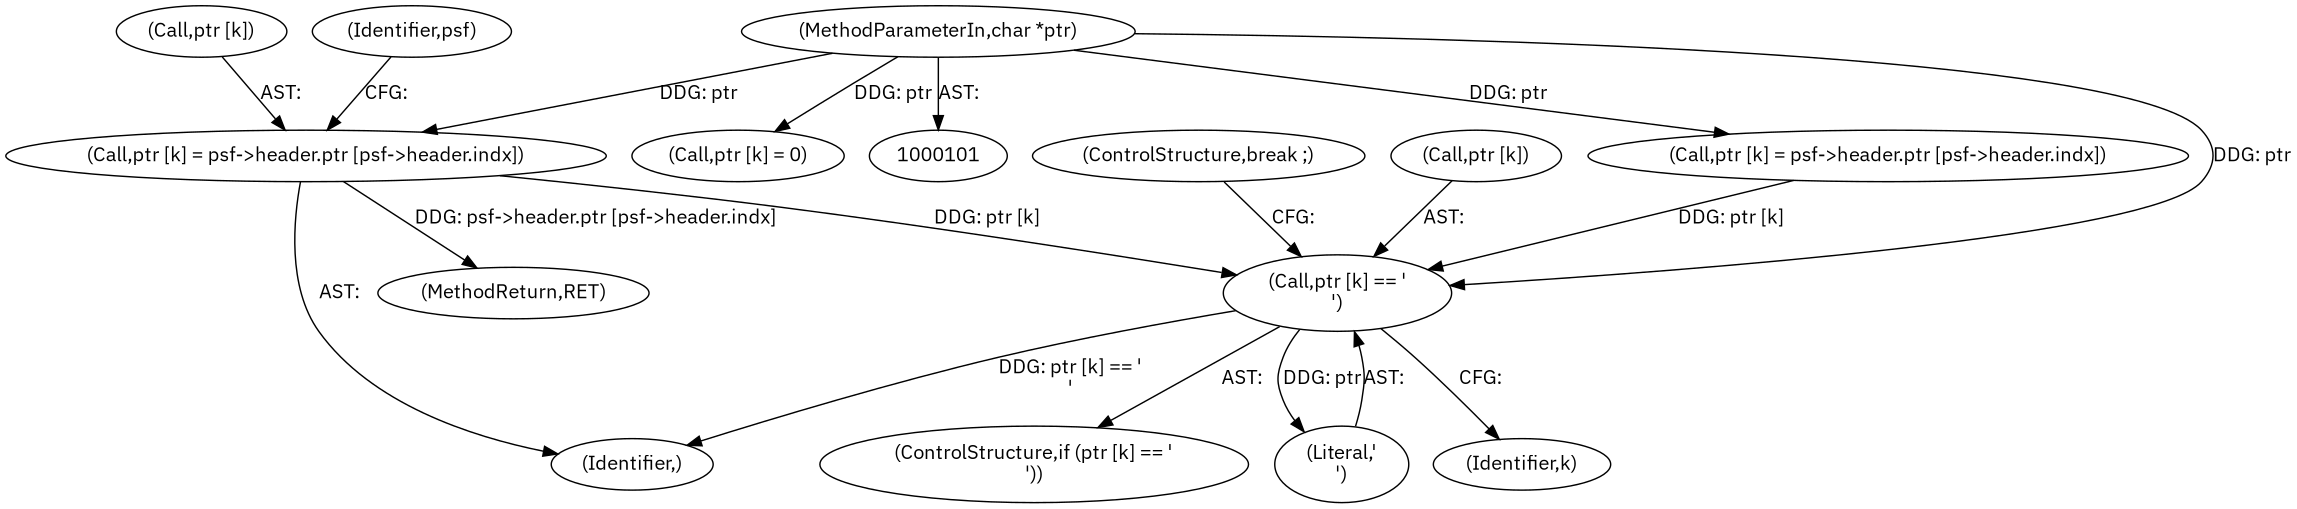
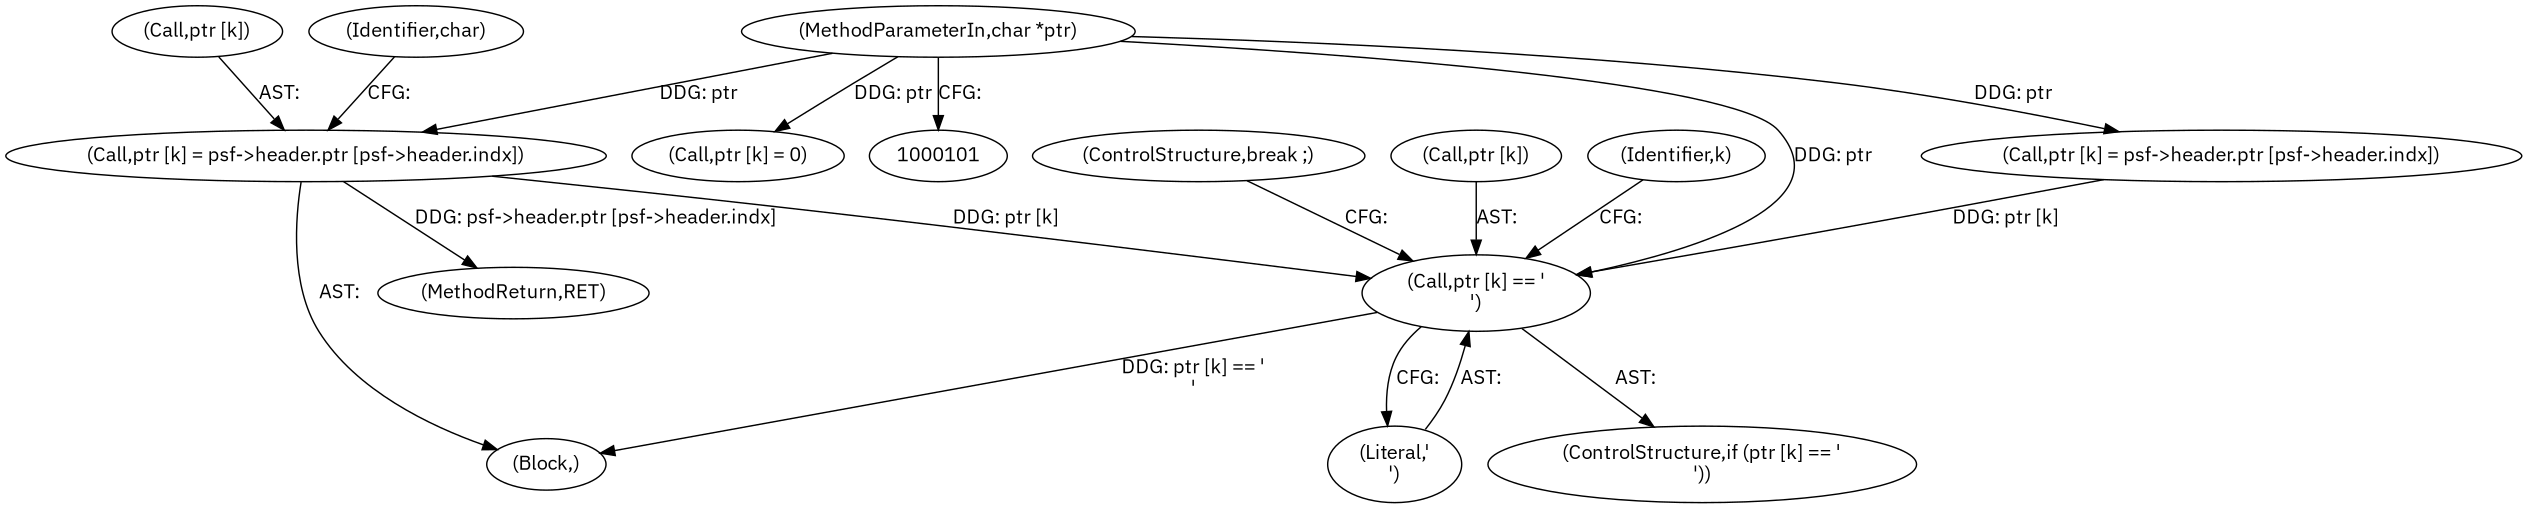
node "(Identifier,psf)": label "(Identifier,psf)" -> "(Identifier,char)"
edge "(MethodParameterIn,char *ptr)" -> "1000101": label "AST: " -> "CFG: "
edge "(Call,ptr [k] == ' ')" -> "(Identifier,k)": reversed
edge "(Call,ptr [k] == ' ')" -> "(Literal,' ')": label "DDG: ptr" -> "CFG: "
node "(Identifier,)": label "(Identifier,)" -> "(Block,)"
